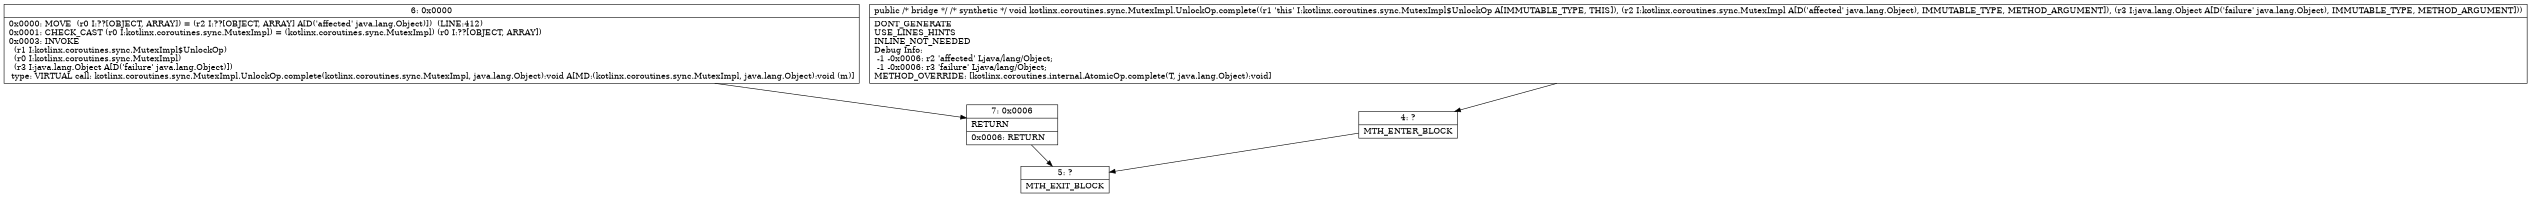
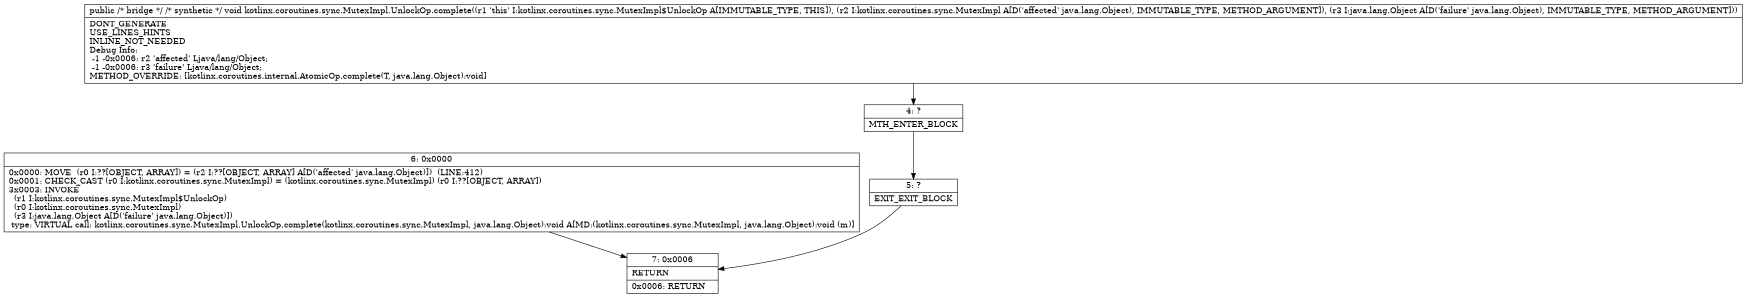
node "6: 0x0000": text "0x0003: INVOKE" -> "3x0003: INVOKE"
edge "7: 0x0006" -> "5: ?": reversed
node "5: ?": text "MTH_EXIT_BLOCK" -> "EXIT_EXIT_BLOCK"
